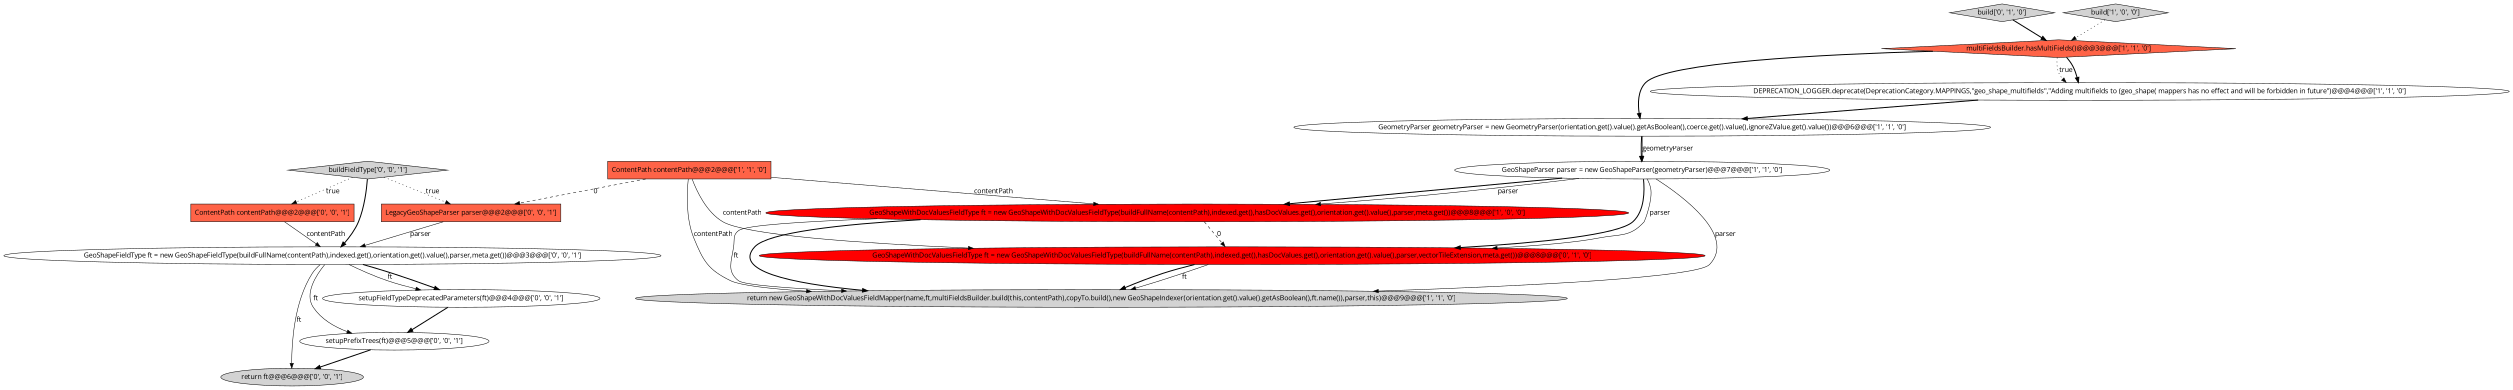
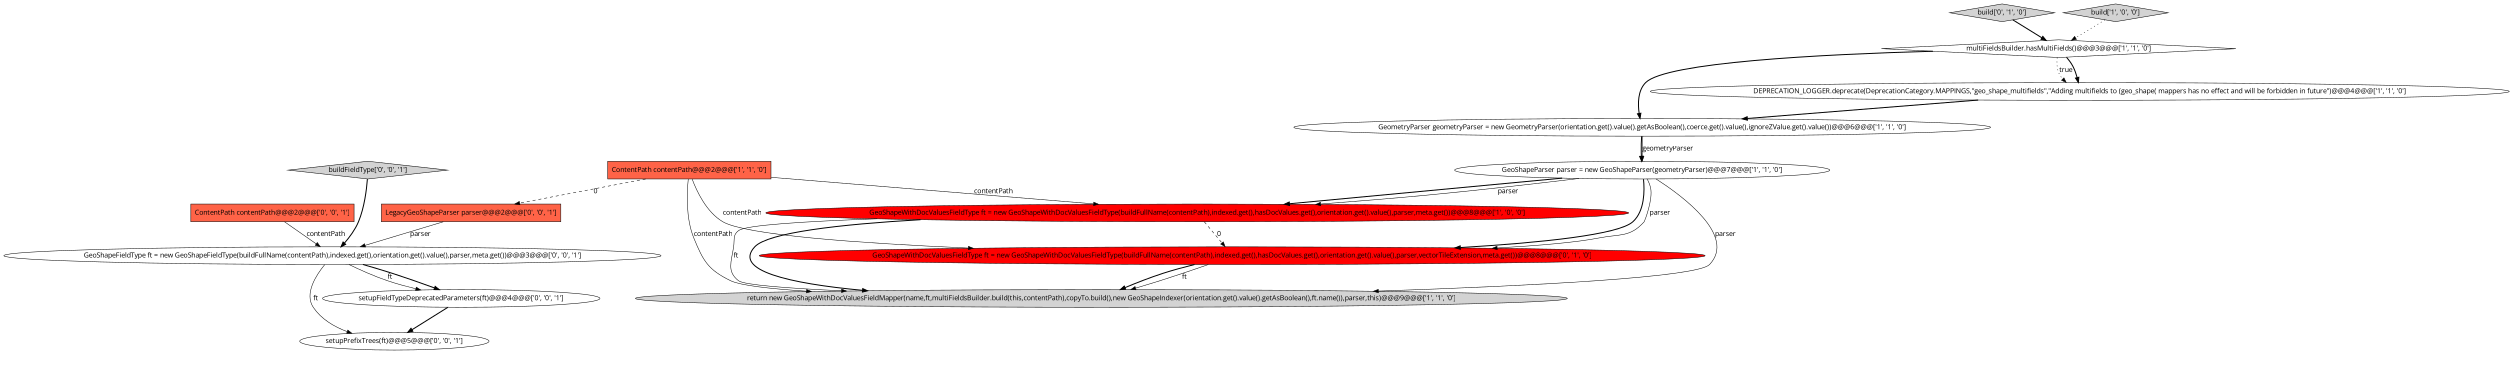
node "multiFieldsBuilder.hasMultiFields()@@@3@@@['1', '1', '0']": fillcolor tomato -> white
edge "buildFieldType['0', '0', '1']" -> "ContentPath contentPath@@@2@@@['0', '0', '1']": removed, label "true"
edge "buildFieldType['0', '0', '1']" -> "LegacyGeoShapeParser parser@@@2@@@['0', '0', '1']": removed, label "true"
node "return ft@@@6@@@['0', '0', '1']": removed
